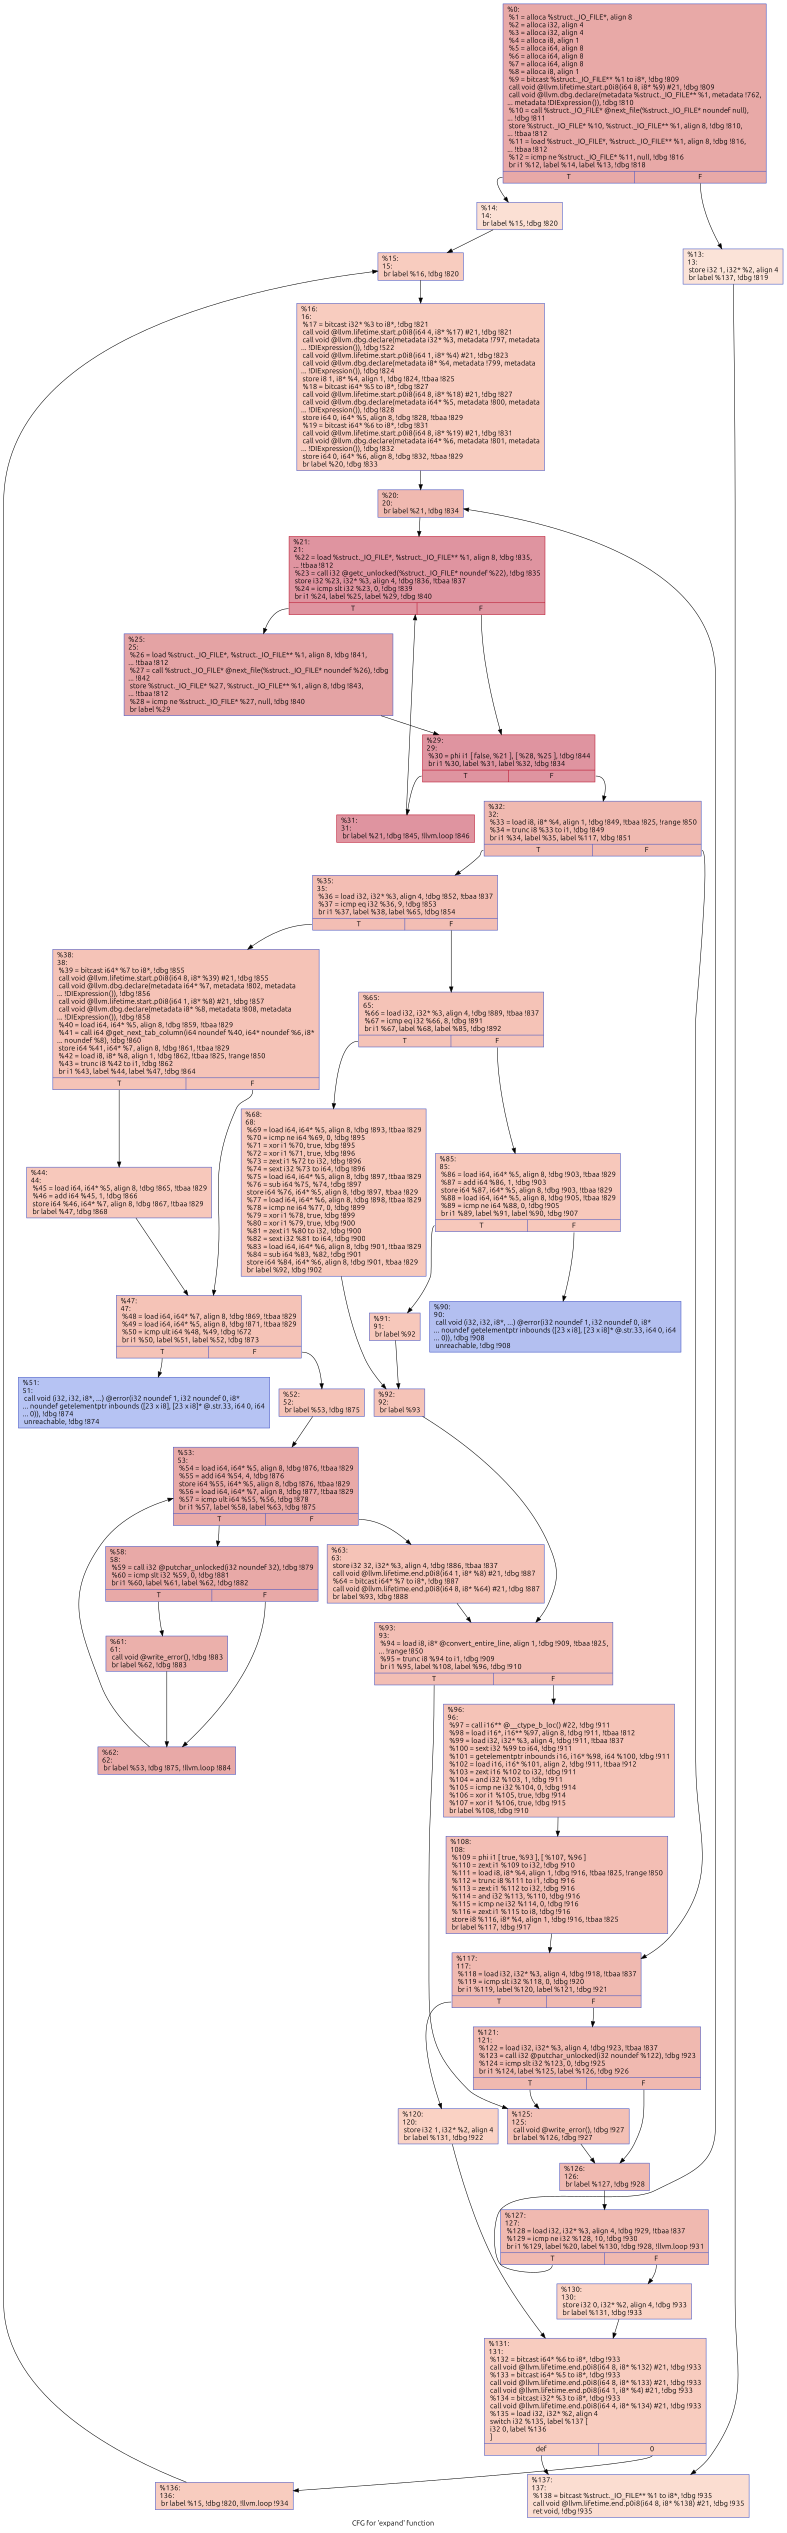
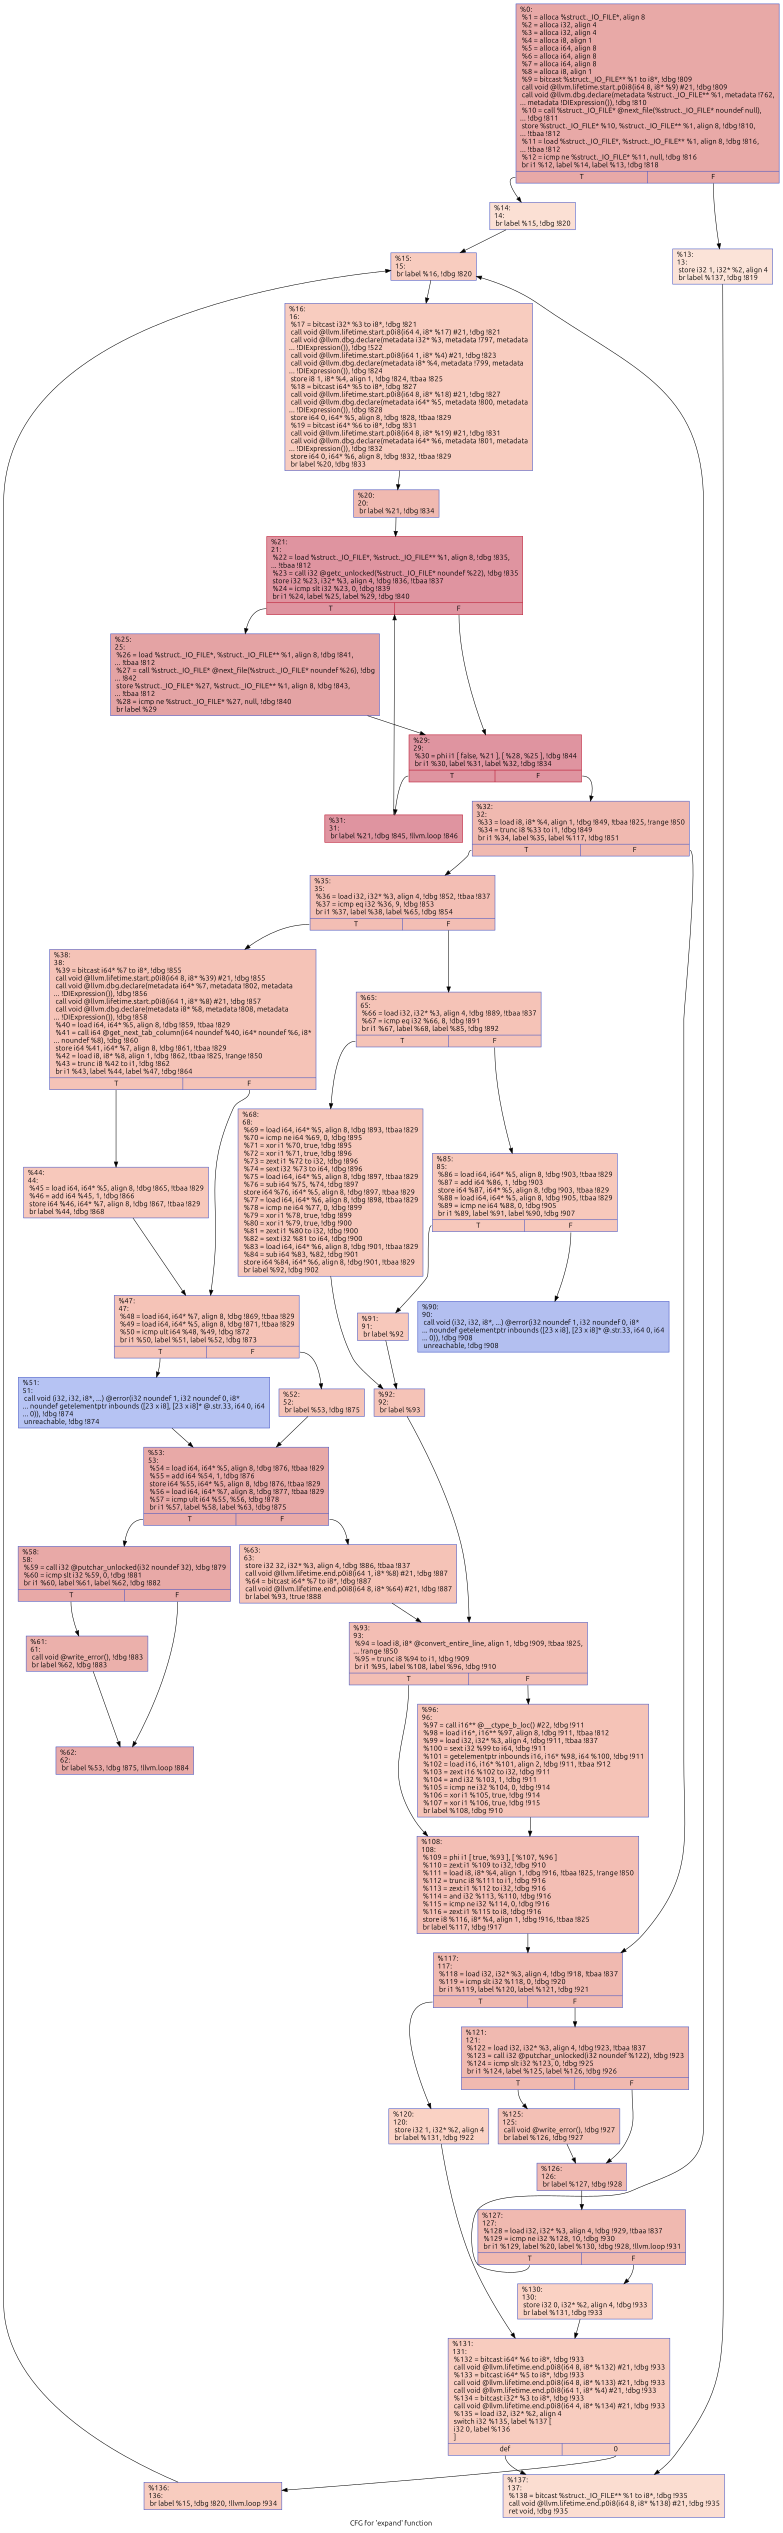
node "%44:": text "br label %47, !dbg !868" -> "br label %44, !dbg !868"
node "%47:": text "%50 = icmp ult i64 %48, %49, !dbg !672" -> "%50 = icmp ult i64 %48, %49, !dbg !872"
edge "%127:" -> "%20:": now "%127:" -> "%15:"
node "%53:": text "%55 = add i64 %54, 4, !dbg !876" -> "%55 = add i64 %54, 1, !dbg !876"
node "%63:": text "br label %93, !dbg !888" -> "br label %93, !true !888"
edge "%62:" -> "%53:": now "%51:" -> "%53:"
edge "%93:" -> "%125:": now "%93:" -> "%108:"
